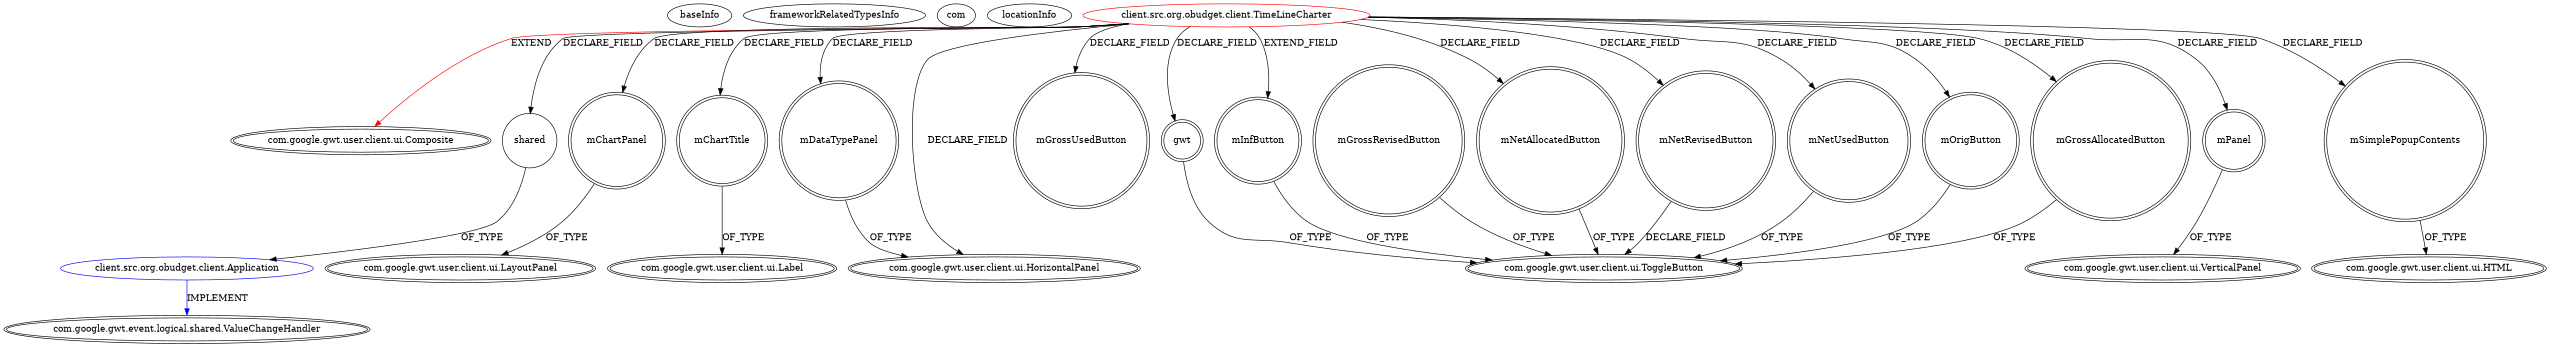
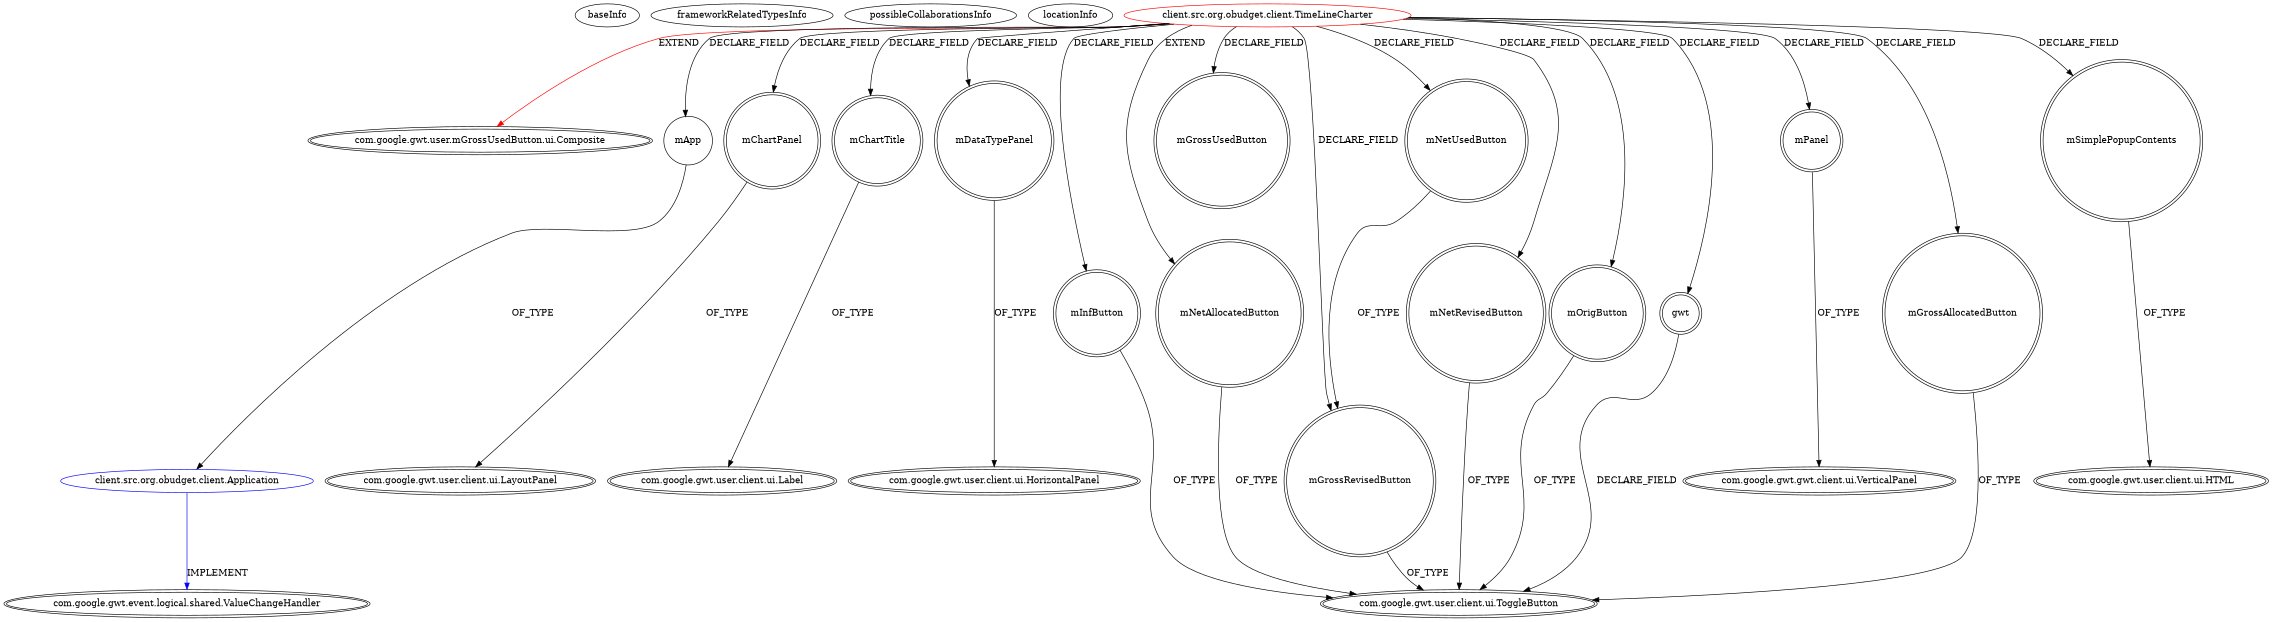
node "com": label "com" -> "possibleCollaborationsInfo"
edge "client.src.org.obudget.client.TimeLineCharter" -> "mInfButton": label "EXTEND_FIELD" -> "DECLARE_FIELD"
edge "client.src.org.obudget.client.TimeLineCharter" -> "mNetAllocatedButton": label "DECLARE_FIELD" -> "EXTEND"
edge "client.src.org.obudget.client.TimeLineCharter" -> "com.google.gwt.user.client.ui.HorizontalPanel": now "client.src.org.obudget.client.TimeLineCharter" -> "mGrossRevisedButton"
node "com.google.gwt.user.client.ui.Composite": label "com.google.gwt.user.client.ui.Composite" -> "com.google.gwt.user.mGrossUsedButton.ui.Composite"
node "shared": label "shared" -> "mApp"
edge "mNetUsedButton" -> "com.google.gwt.user.client.ui.ToggleButton": now "mNetUsedButton" -> "mGrossRevisedButton"
edge "gwt" -> "com.google.gwt.user.client.ui.ToggleButton": label "OF_TYPE" -> "DECLARE_FIELD"
edge "mNetRevisedButton" -> "com.google.gwt.user.client.ui.ToggleButton": label "DECLARE_FIELD" -> "OF_TYPE"
node "com.google.gwt.user.client.ui.VerticalPanel": label "com.google.gwt.user.client.ui.VerticalPanel" -> "com.google.gwt.gwt.client.ui.VerticalPanel"
